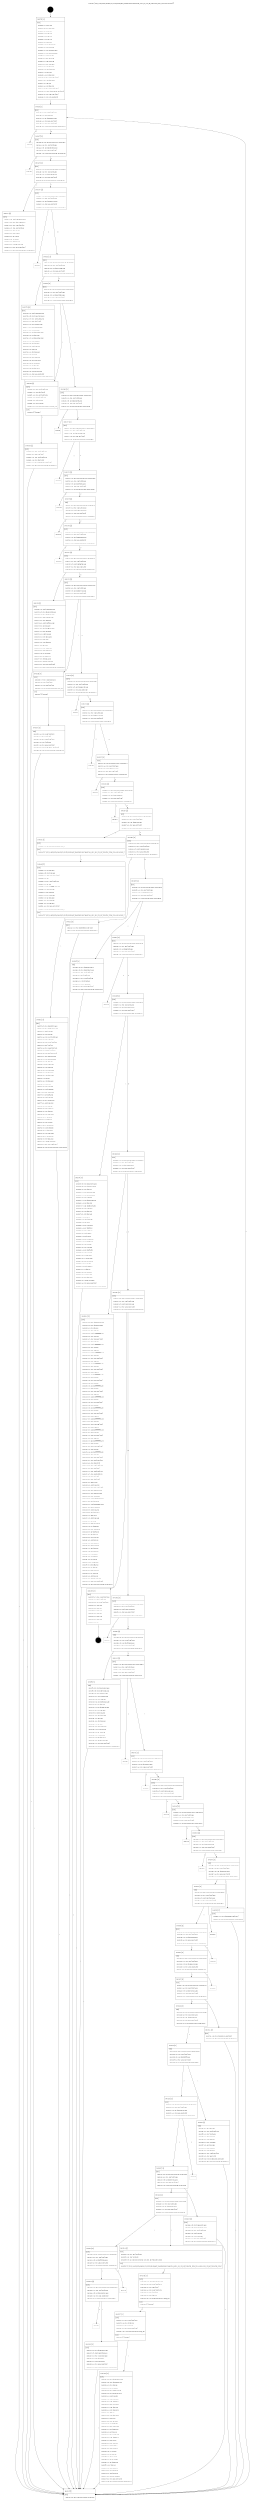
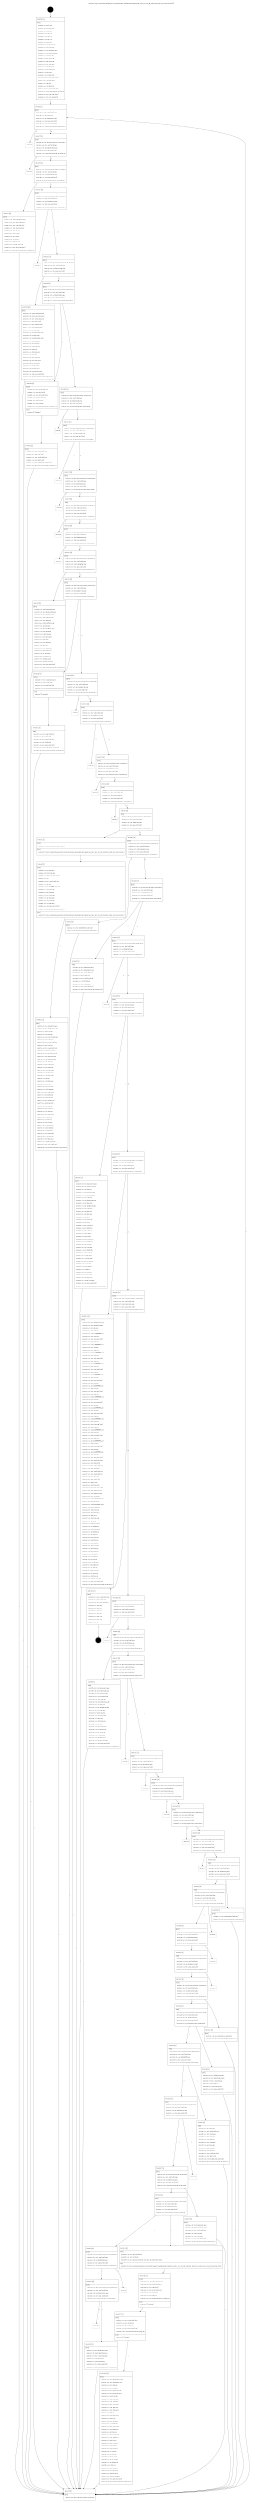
node "0x401d1e [30]": added
